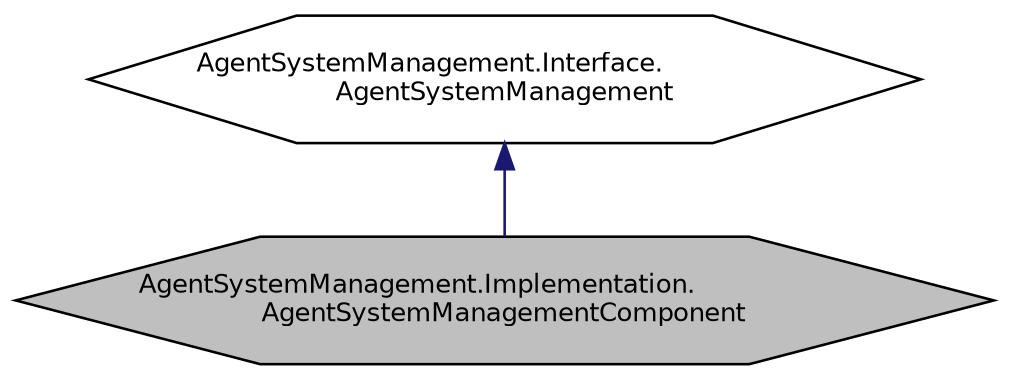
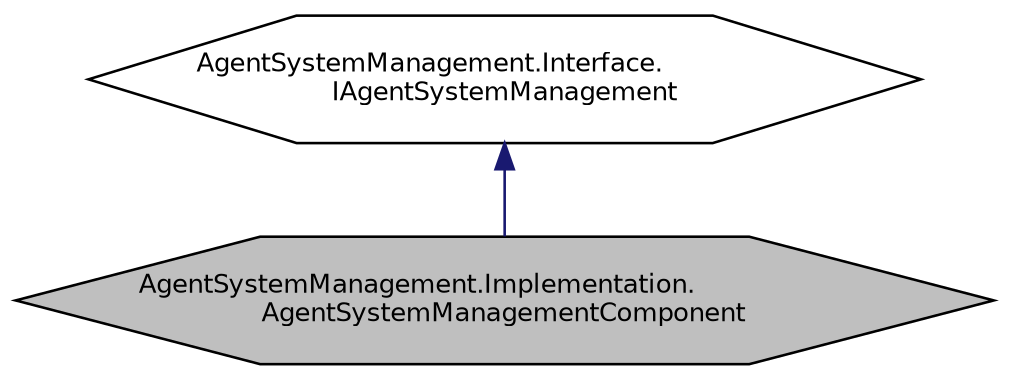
node "AgentSystemManagement.Interface. AgentSystemManagement": label "AgentSystemManagement.Interface. AgentSystemManagement" -> "AgentSystemManagement.Interface. IAgentSystemManagement"
